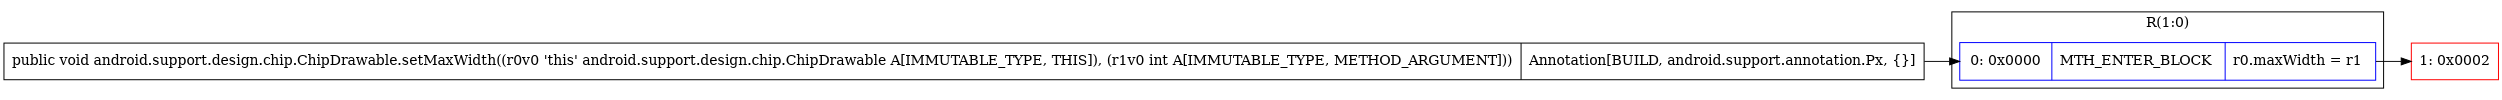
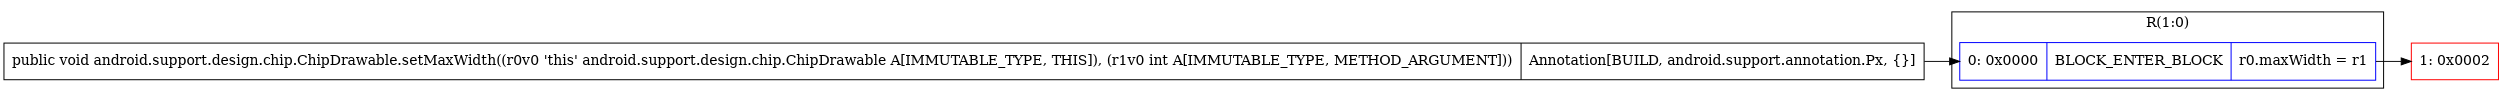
node "0: 0x0000": text "MTH_ENTER_BLOCK" -> "BLOCK_ENTER_BLOCK"
